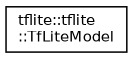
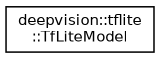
node "tflite::tflite ::TfLiteModel": label "tflite::tflite ::TfLiteModel" -> "deepvision::tflite ::TfLiteModel"
